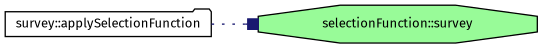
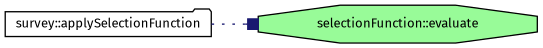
node "selectionFunction::survey": label "selectionFunction::survey" -> "selectionFunction::evaluate"
